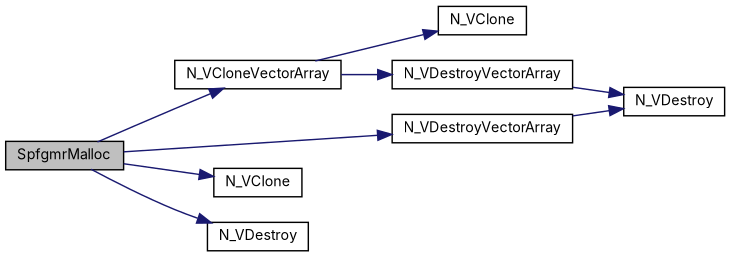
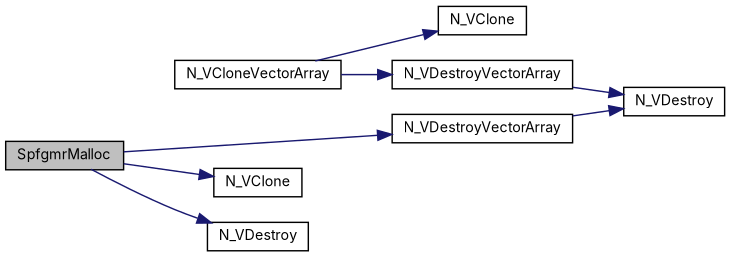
edge "SpfgmrMalloc" -> "N_VCloneVectorArray": removed
